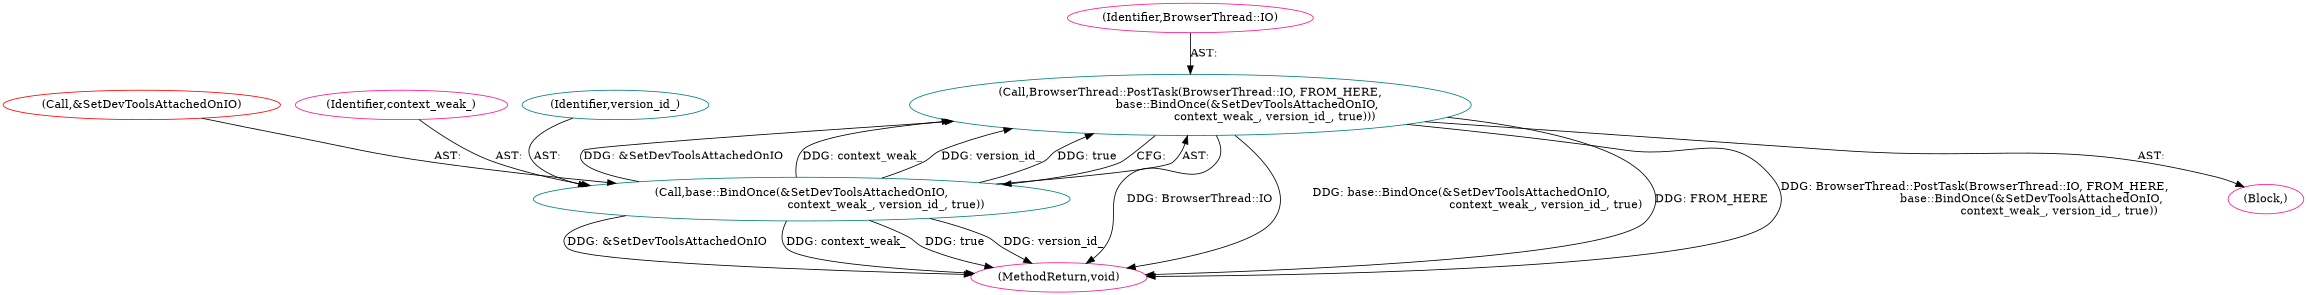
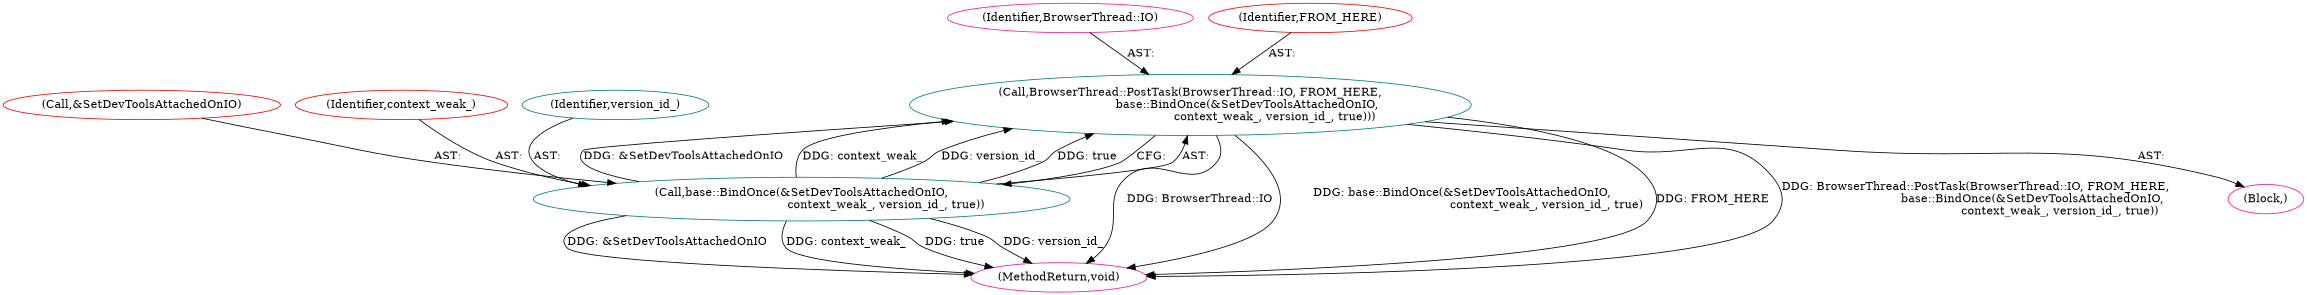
node "(Identifier,FROM_HERE)": added
node "(Identifier,context_weak_)": color deeppink -> red
